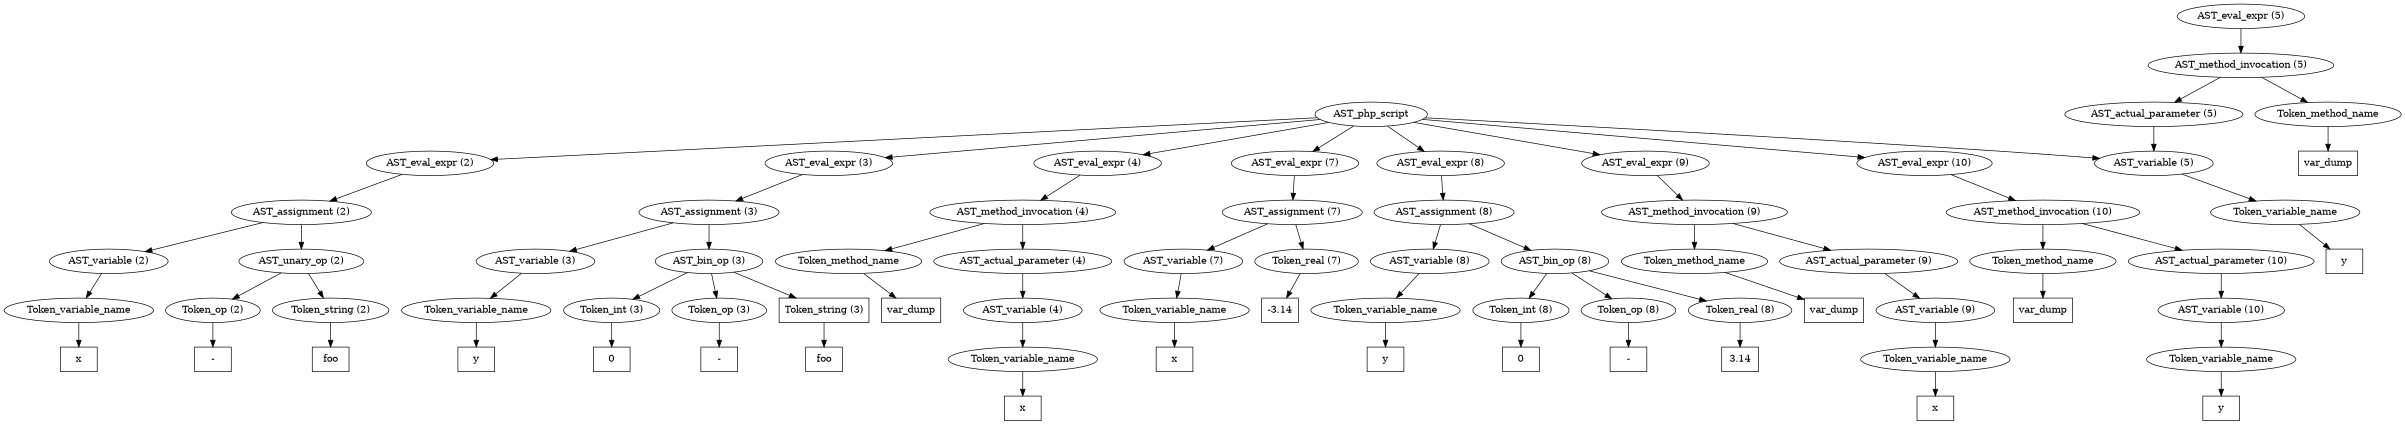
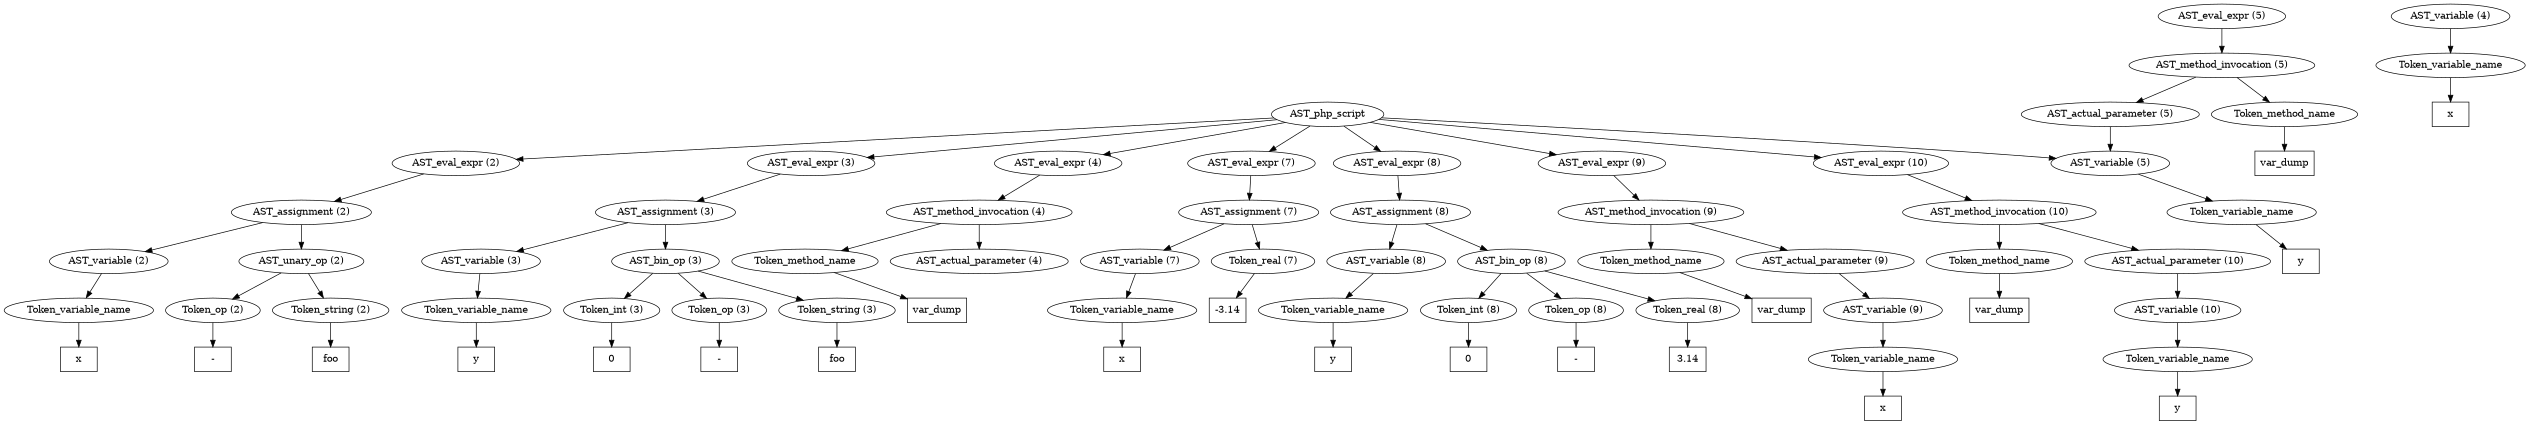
edge "AST_actual_parameter (4)" -> "AST_variable (4)": removed
node "Token_string (3)": shape box -> ellipse
